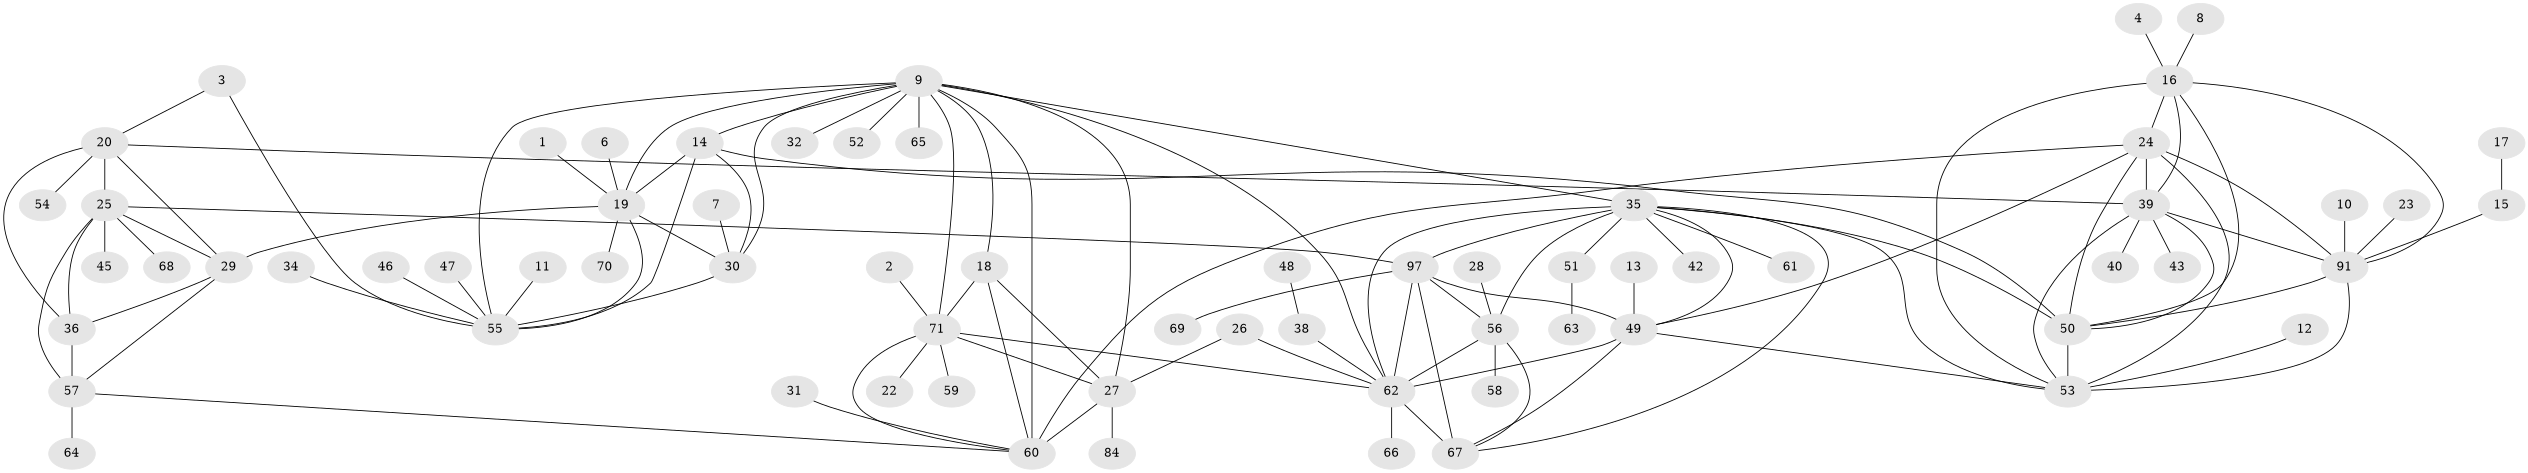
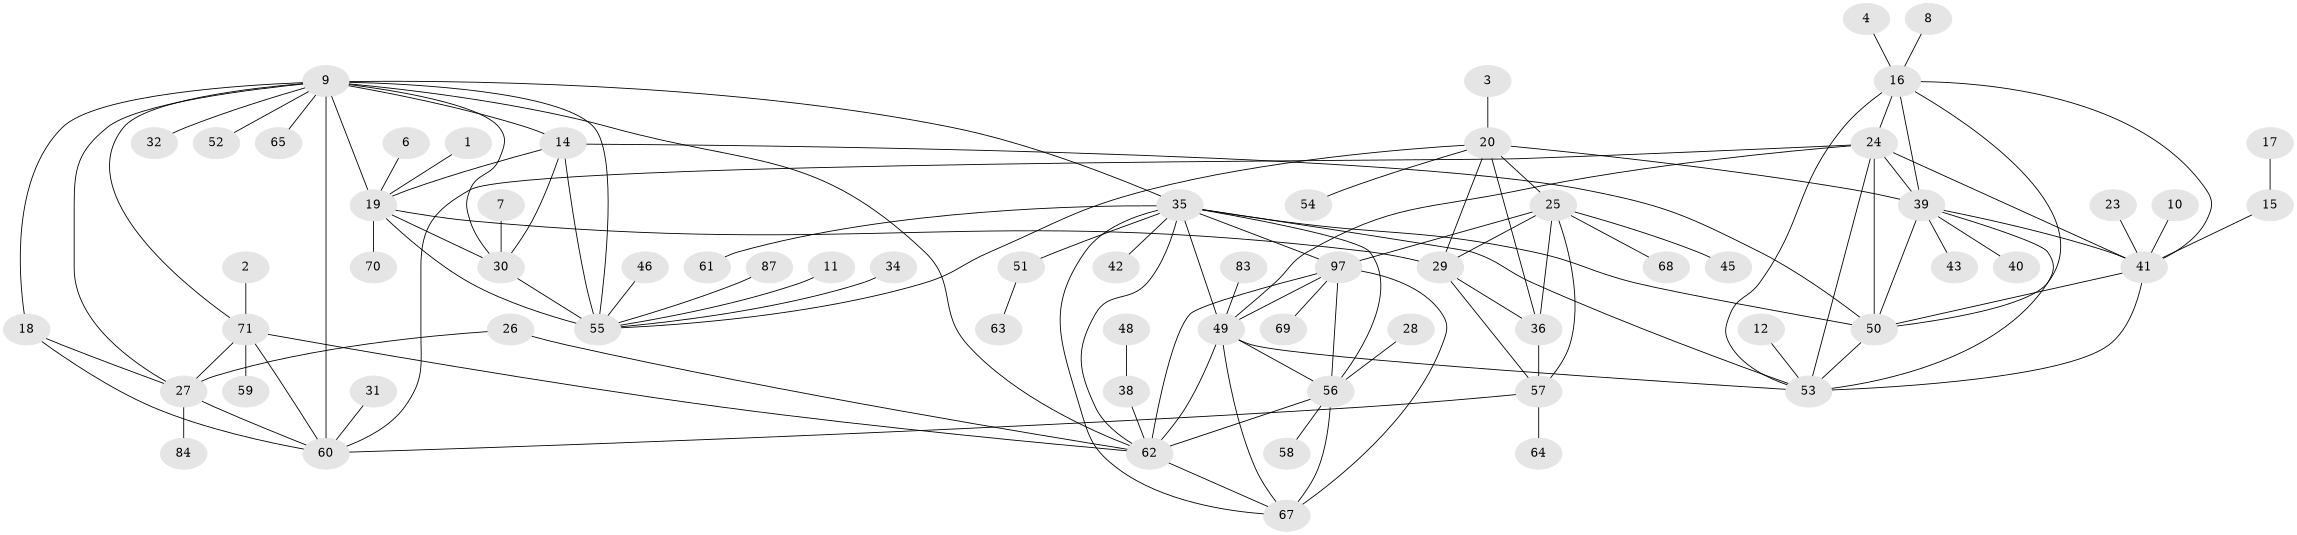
edge "3" -- "55": now "20" -- "55"
node "47": label "47" -> "87"
node "13": label "13" -> "83"
node "91": label "91" -> "41"
edge "18" -- "71": removed
edge "49" -- "56": added
node "22": removed
node "66": removed
